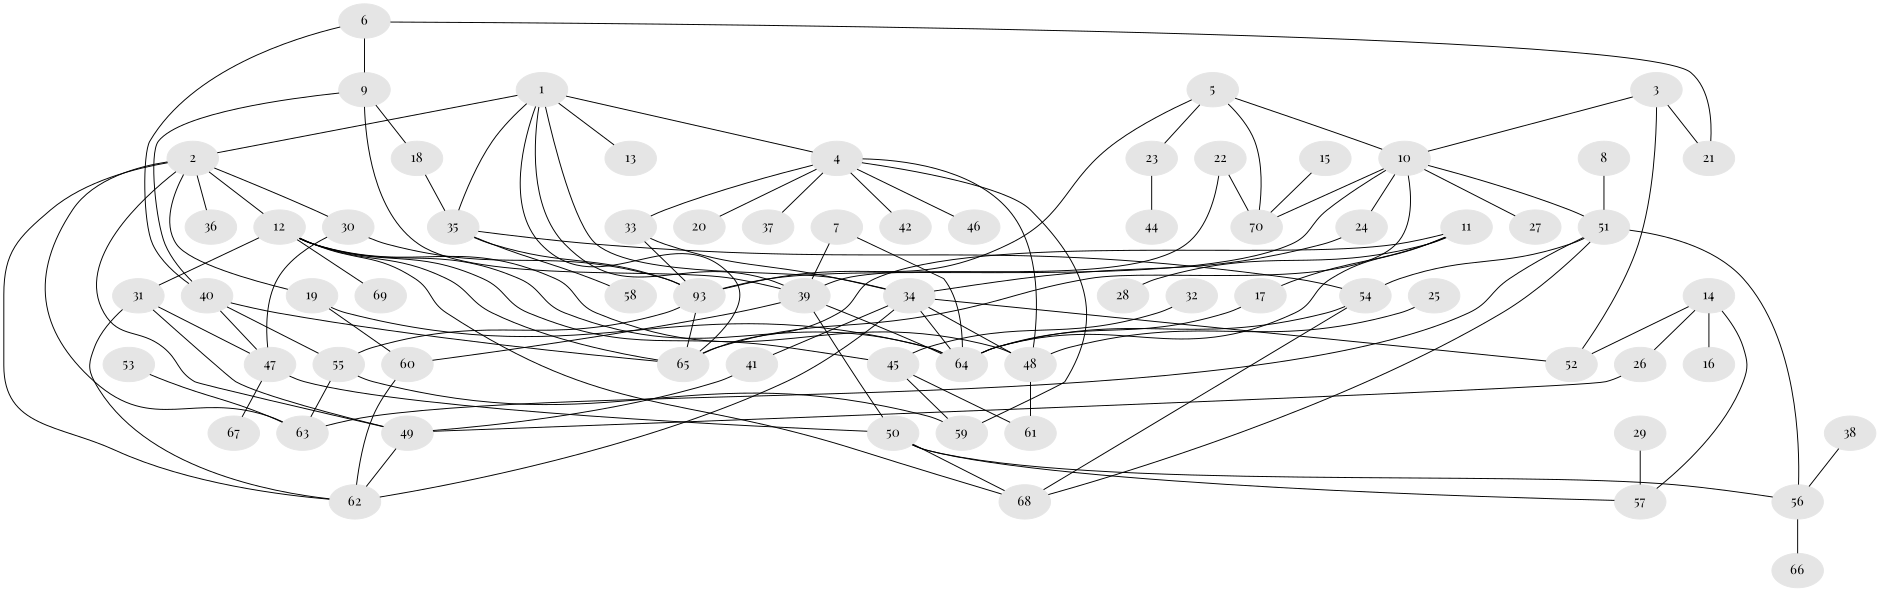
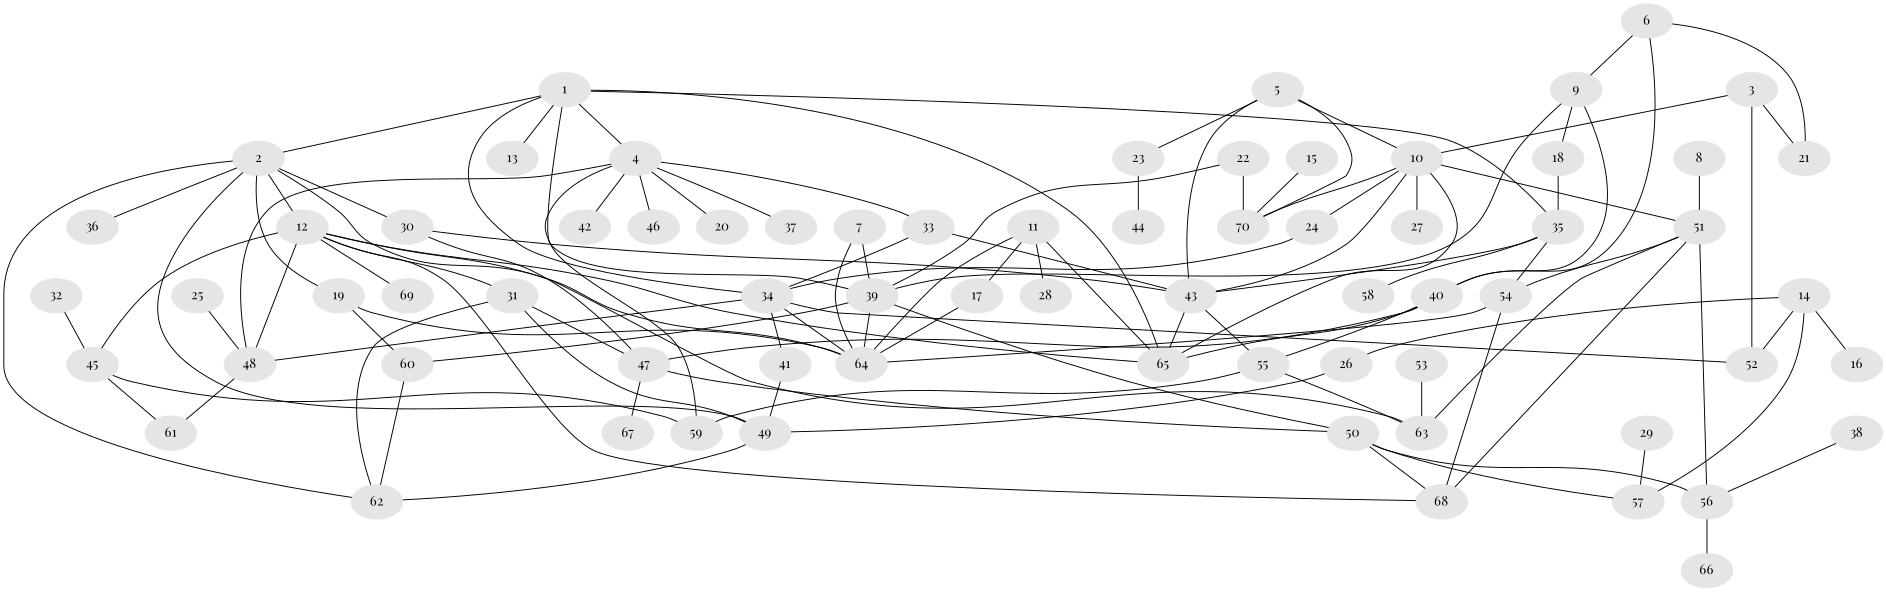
node "93": label "93" -> "43"
edge "34" -- "62": removed
